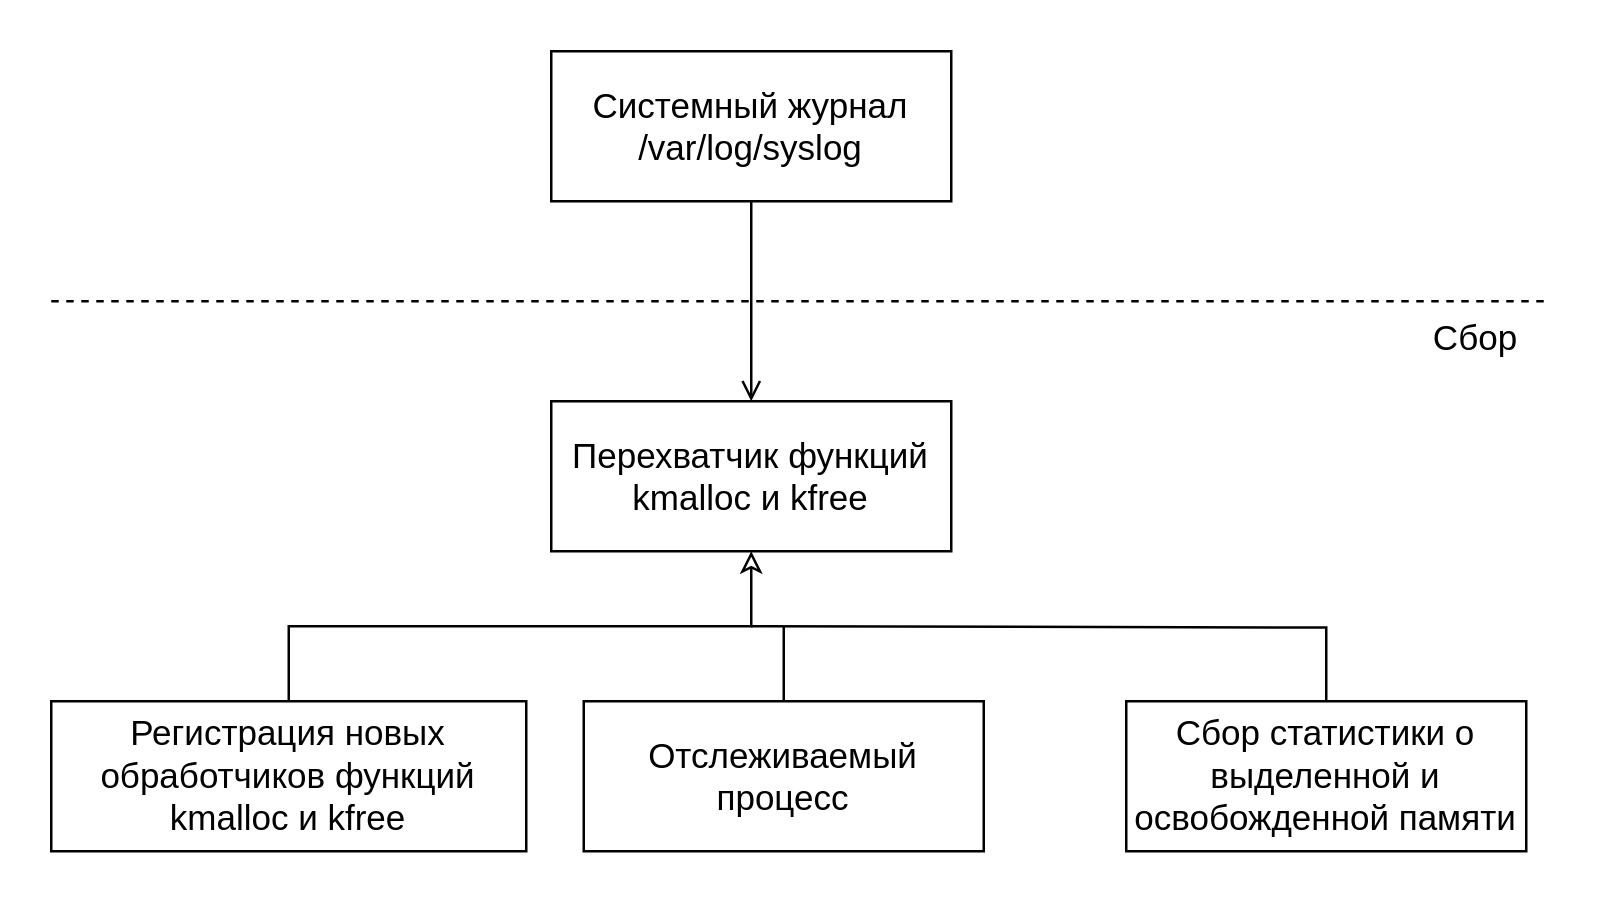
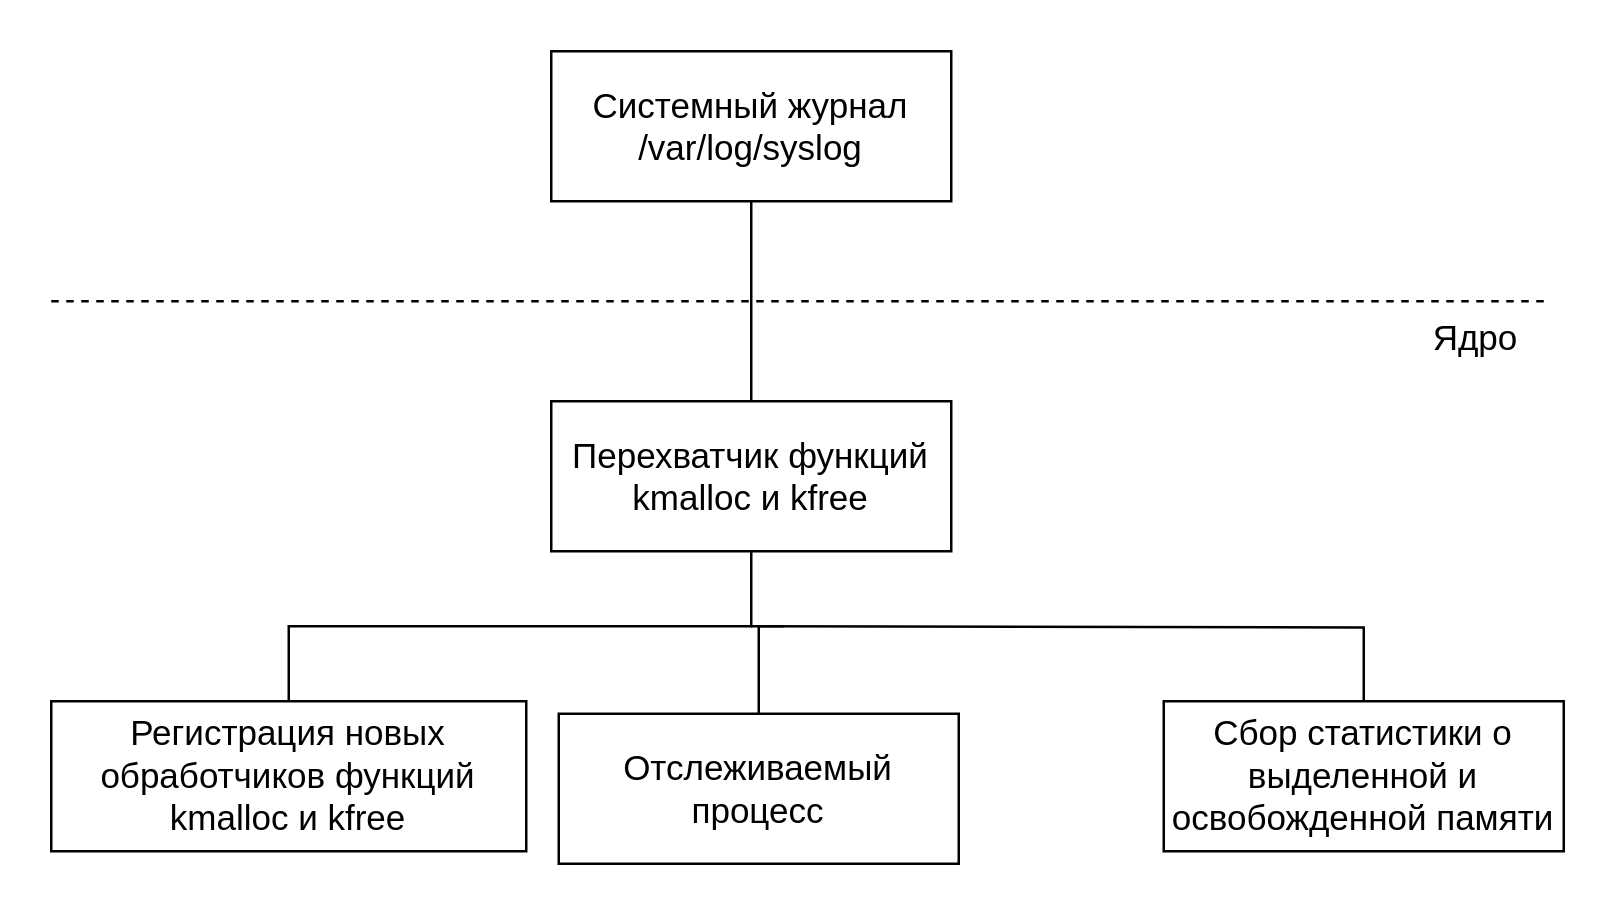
node "Сбор": label "Сбор" -> "Ядро"
edge "Системный журнал /var/log/syslog" -> "Перехватчик функций kmalloc и kfree": arrowhead open -> none
edge "Регистрация новых обработчиков функций kmalloc и kfree" -> "Перехватчик функций kmalloc и kfree": arrowhead classic -> none
node "Отслеживаемый процесс": moved (784, 776) -> (759, 789)
node "Сбор статистики о выделенной и освобожденной памяти": moved (1326, 776) -> (1364, 776)
